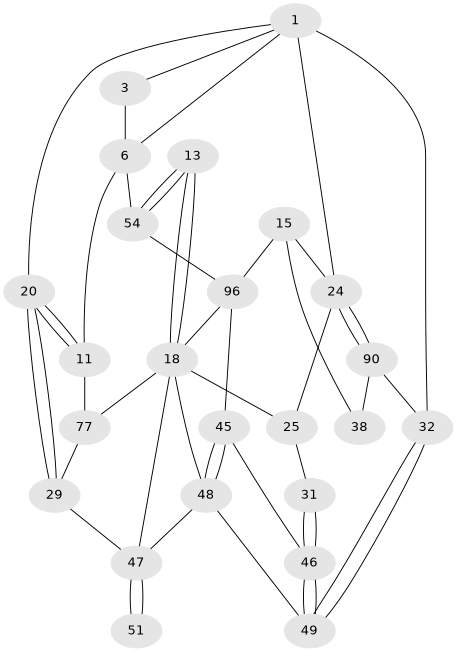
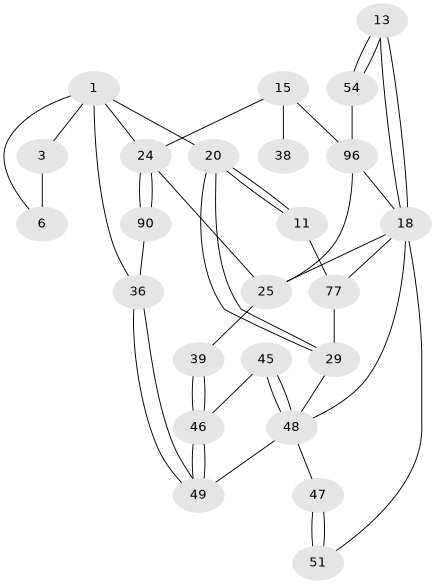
edge "6" -- "54": removed
edge "6" -- "11": removed
edge "96" -- "45": now "96" -- "25"
edge "90" -- "38": removed
node "32": label "32" -> "36"
edge "18" -- "47": now "18" -- "51"
node "31": label "31" -> "39"
edge "29" -- "47": now "29" -- "48"
